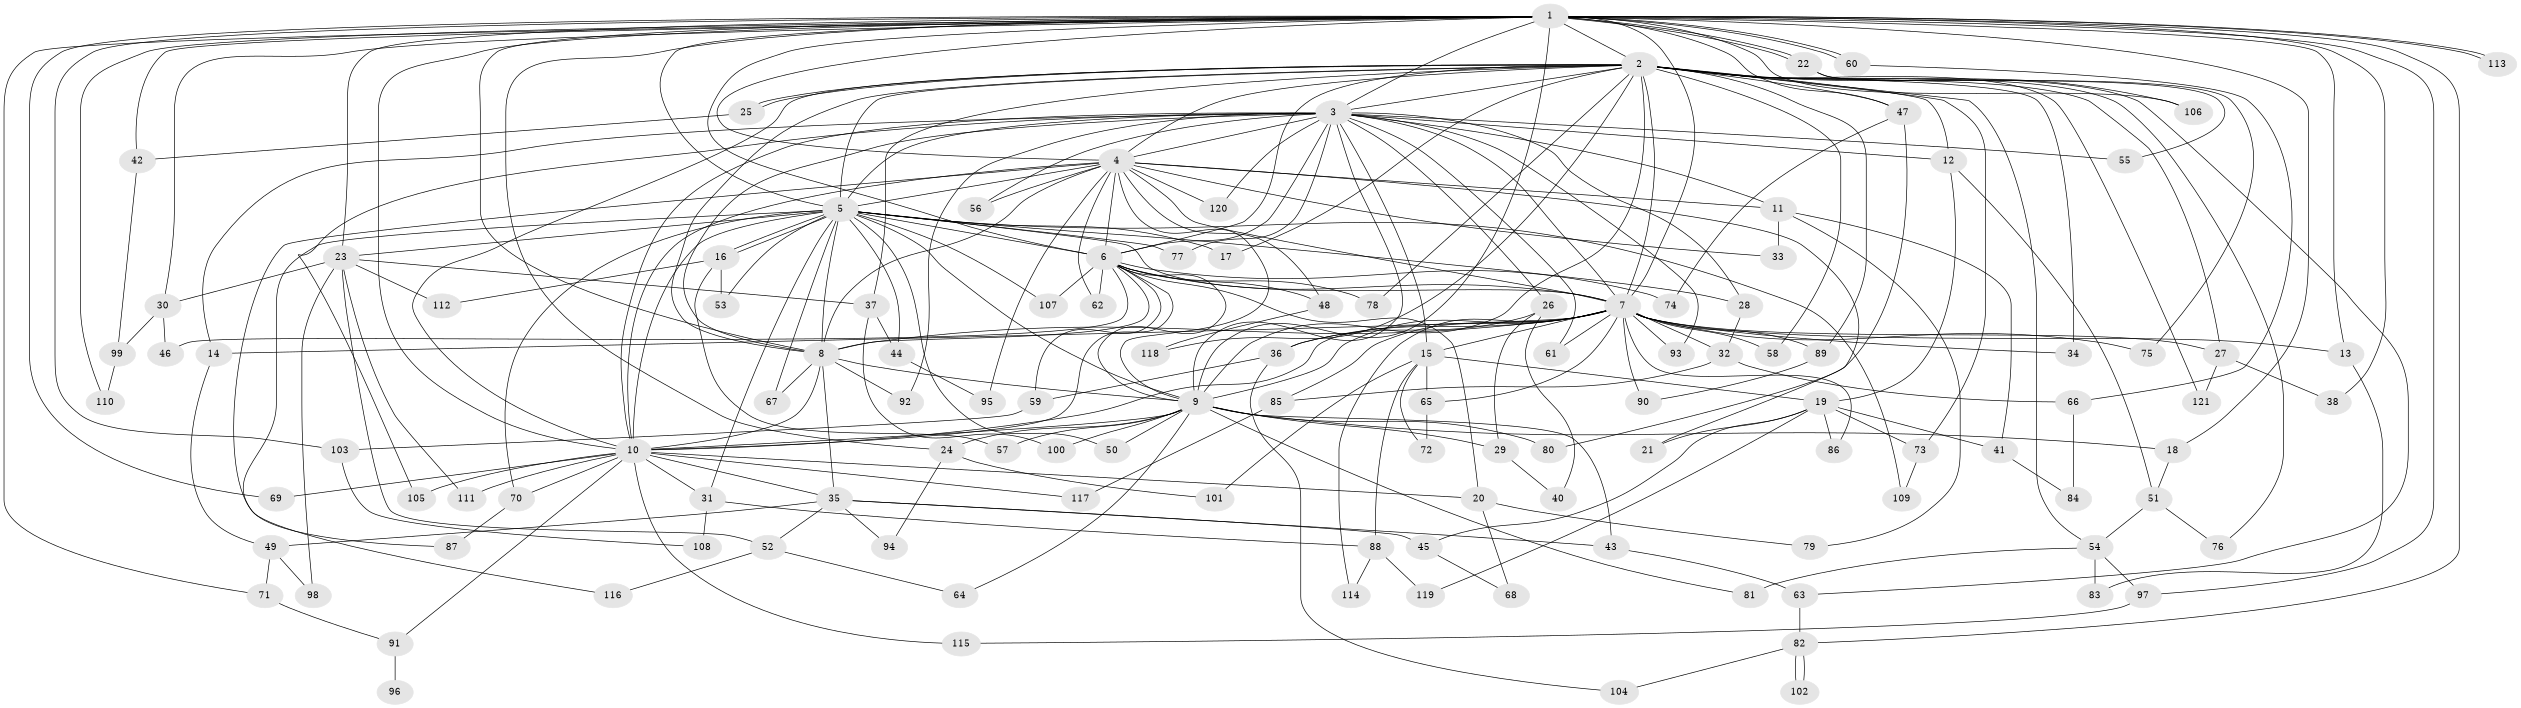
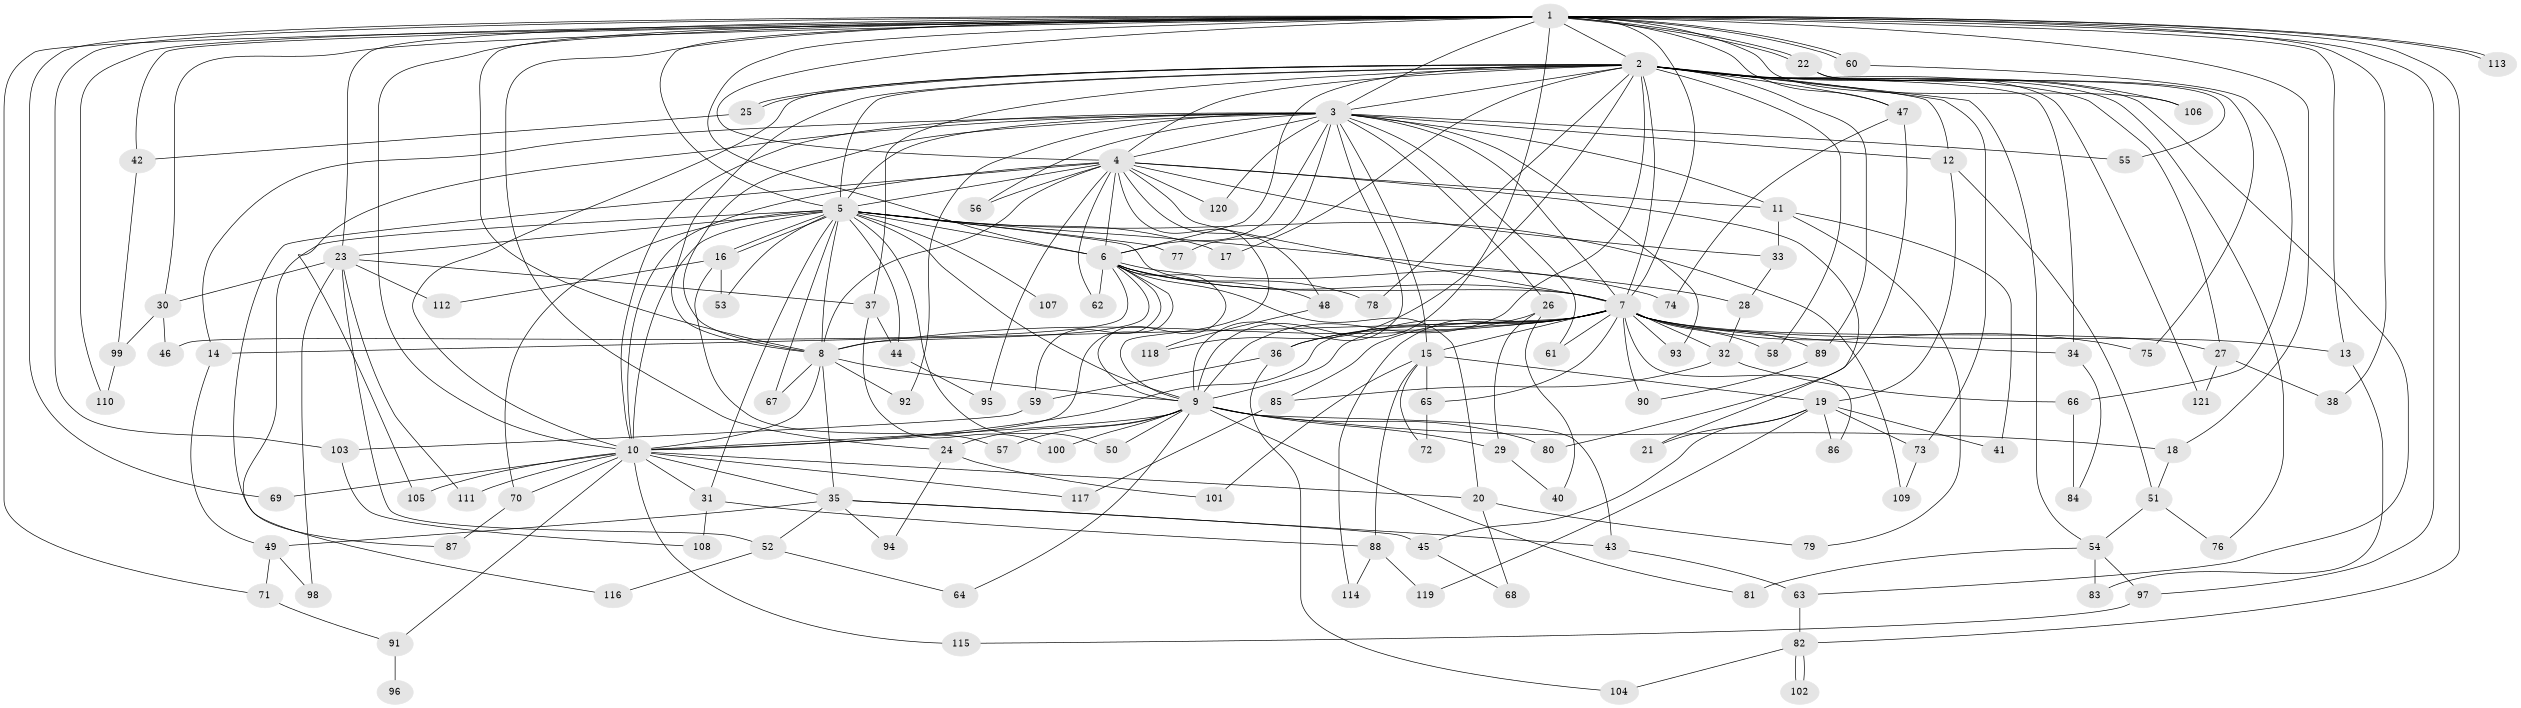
edge "3" -- "28": now "33" -- "28"
edge "6" -- "107": removed
edge "41" -- "84": now "34" -- "84"
